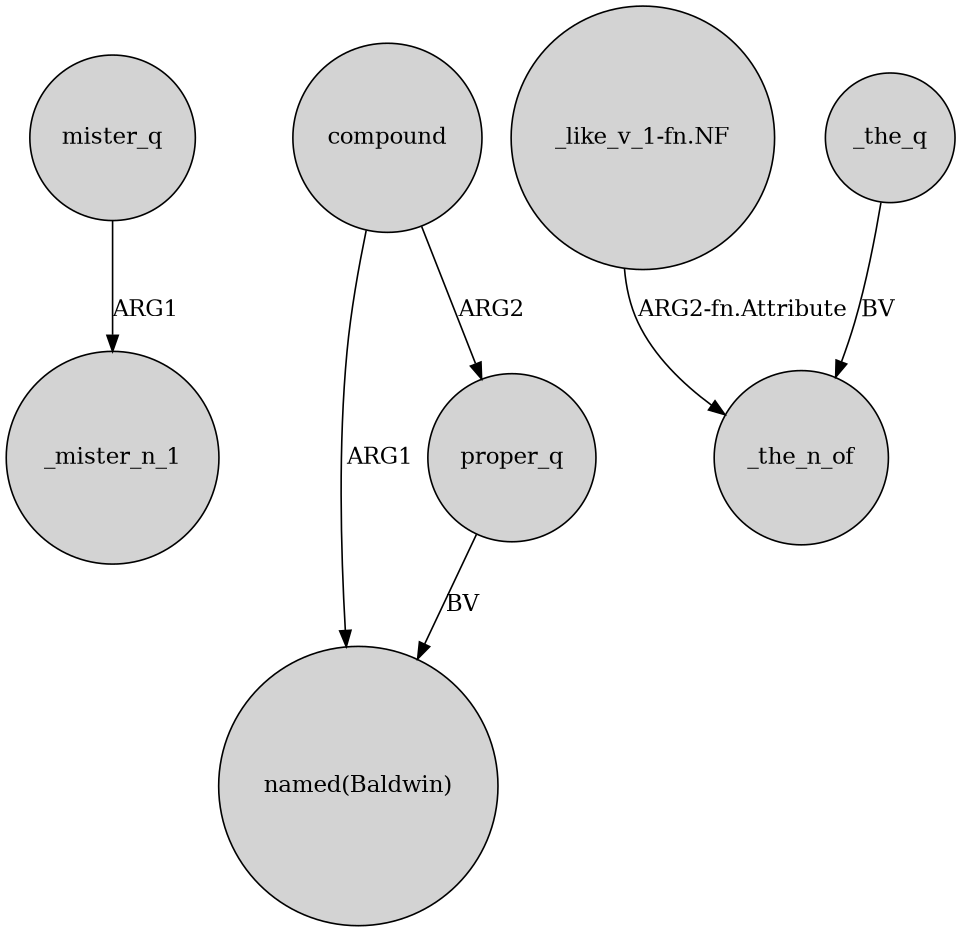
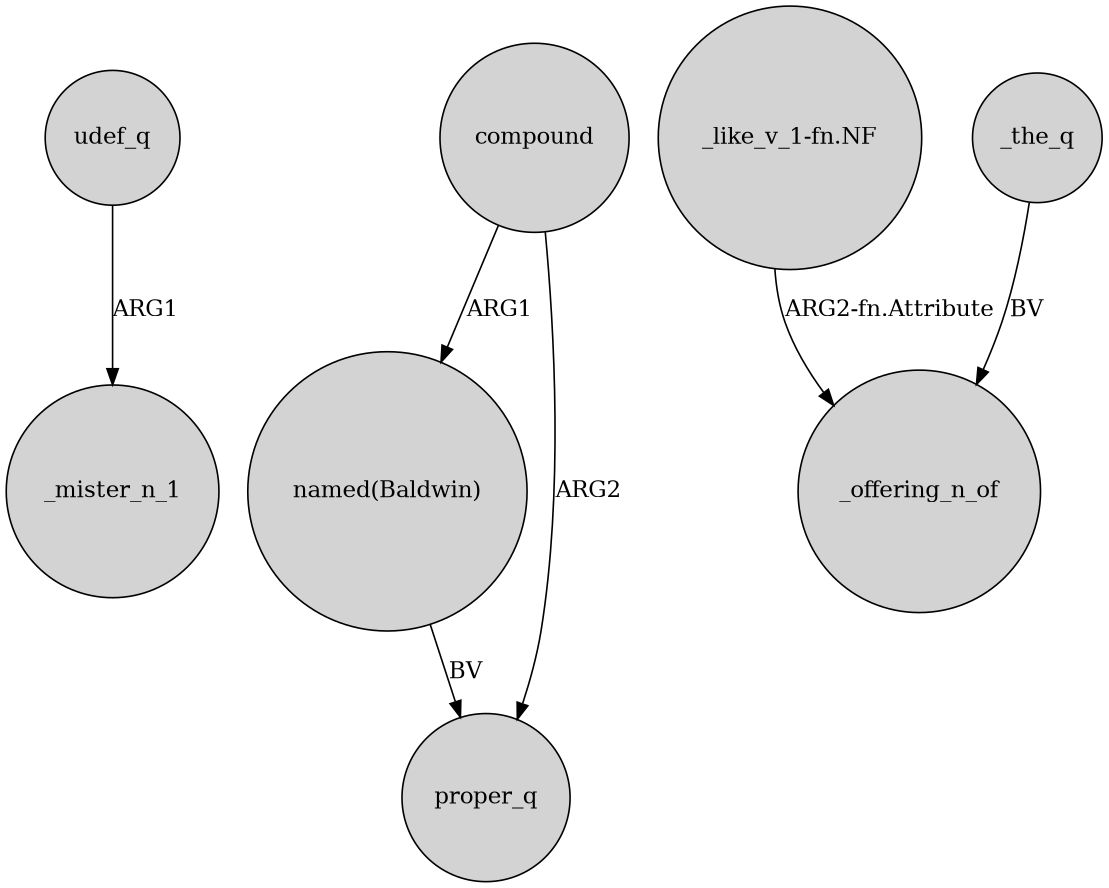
node "mister_q": label "mister_q" -> "udef_q"
node "_the_n_of": label "_the_n_of" -> "_offering_n_of"
edge "proper_q" -> "named(Baldwin)": reversed
